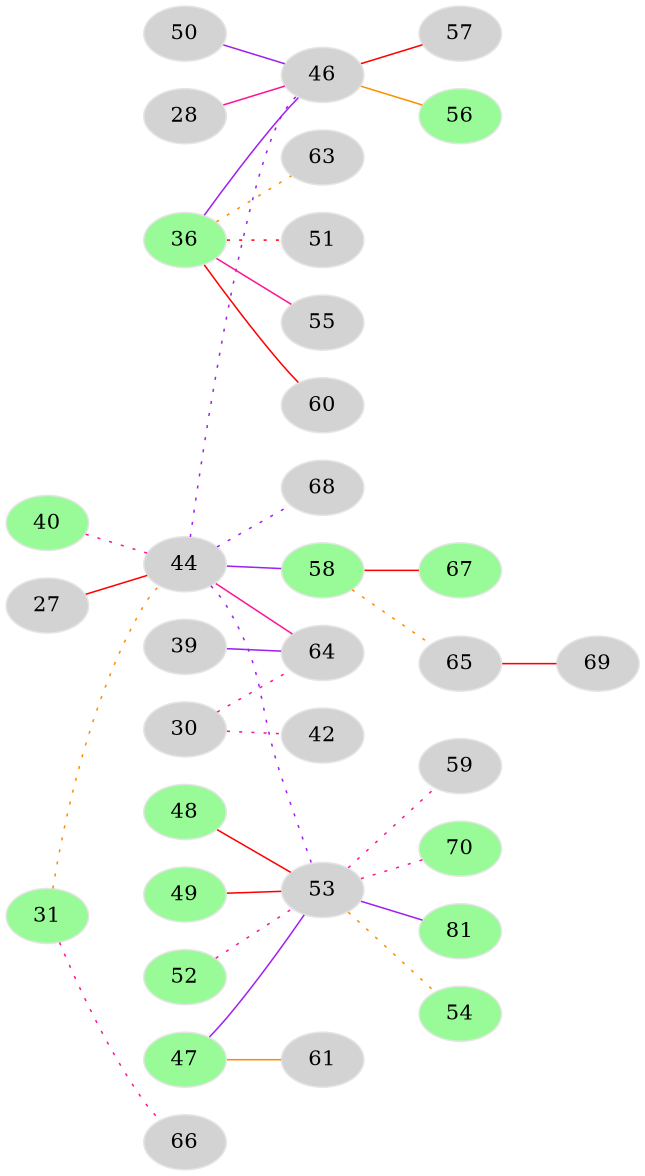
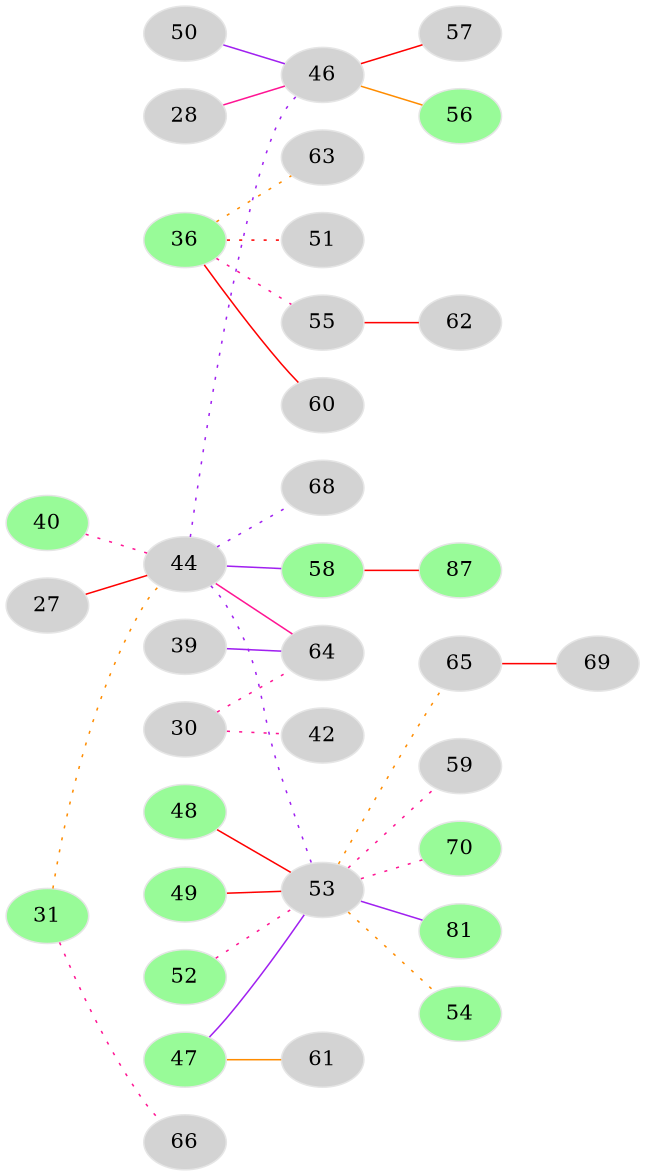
edge "46" -- "36": removed
edge "36" -- "55": style solid -> dotted
node "62": added
node "67": label "67" -> "87"
edge "58" -- "65": now "53" -- "65"
